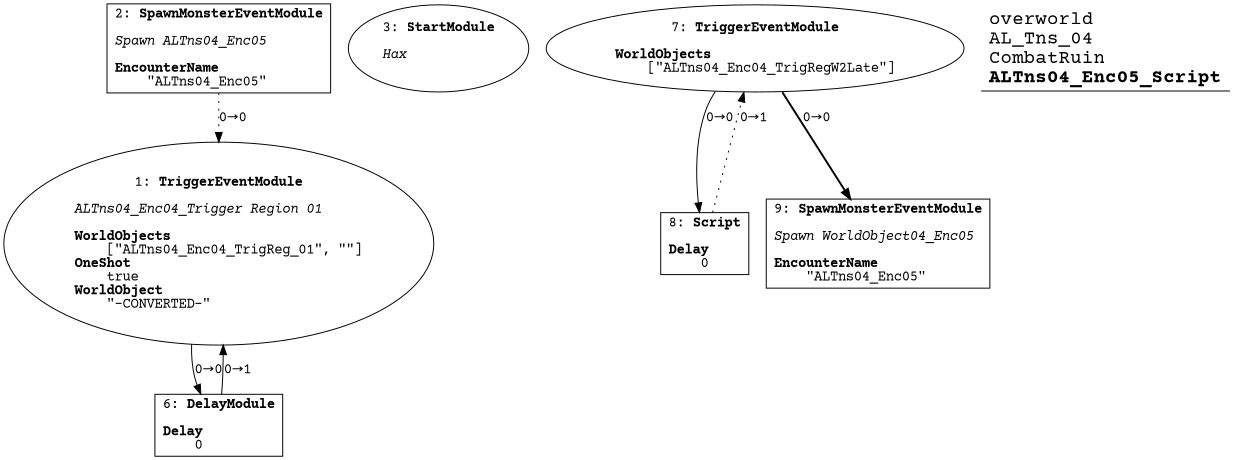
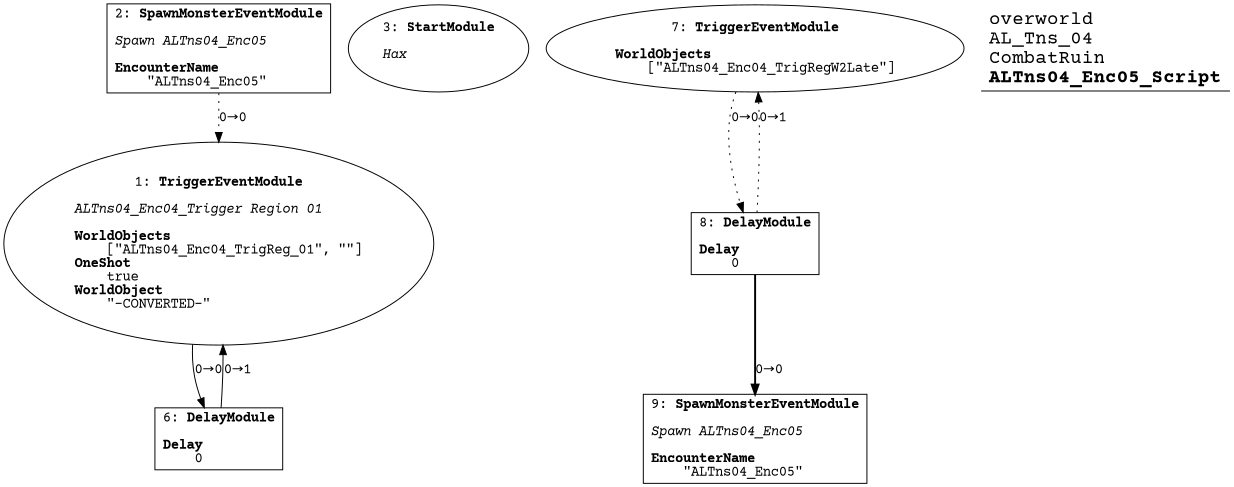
edge "7:" -> "9:": now "8:" -> "9:"
edge "7:" -> "8:": style solid -> dotted
node "8:": text "Script" -> "DelayModule"
node "9:": text "Spawn WorldObject04_Enc05" -> "Spawn ALTns04_Enc05"
